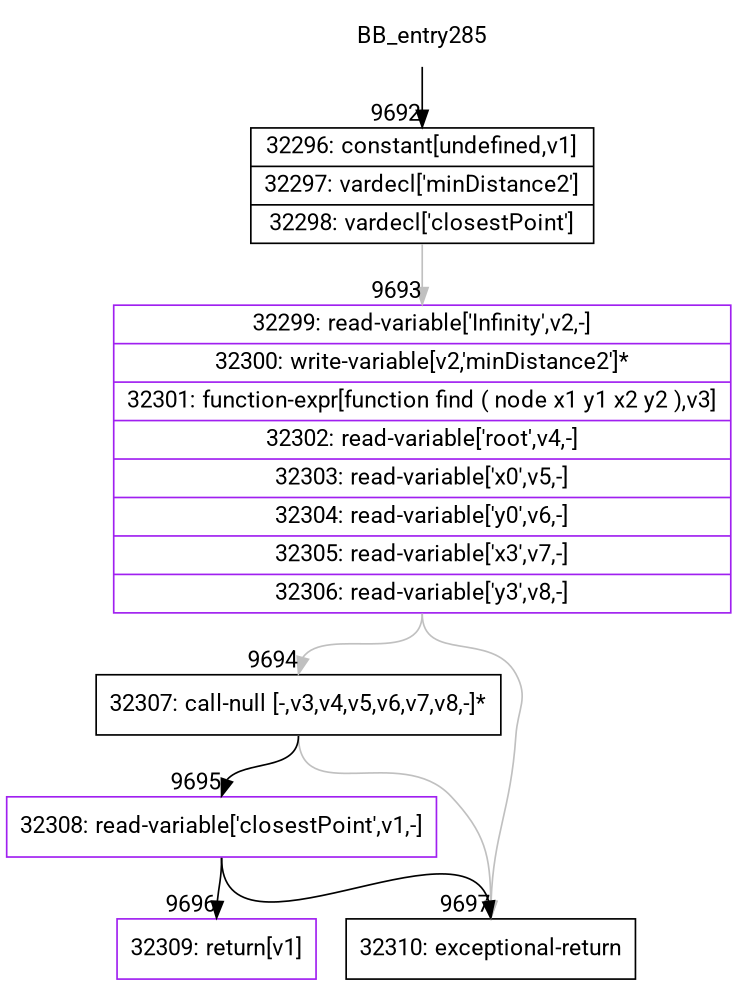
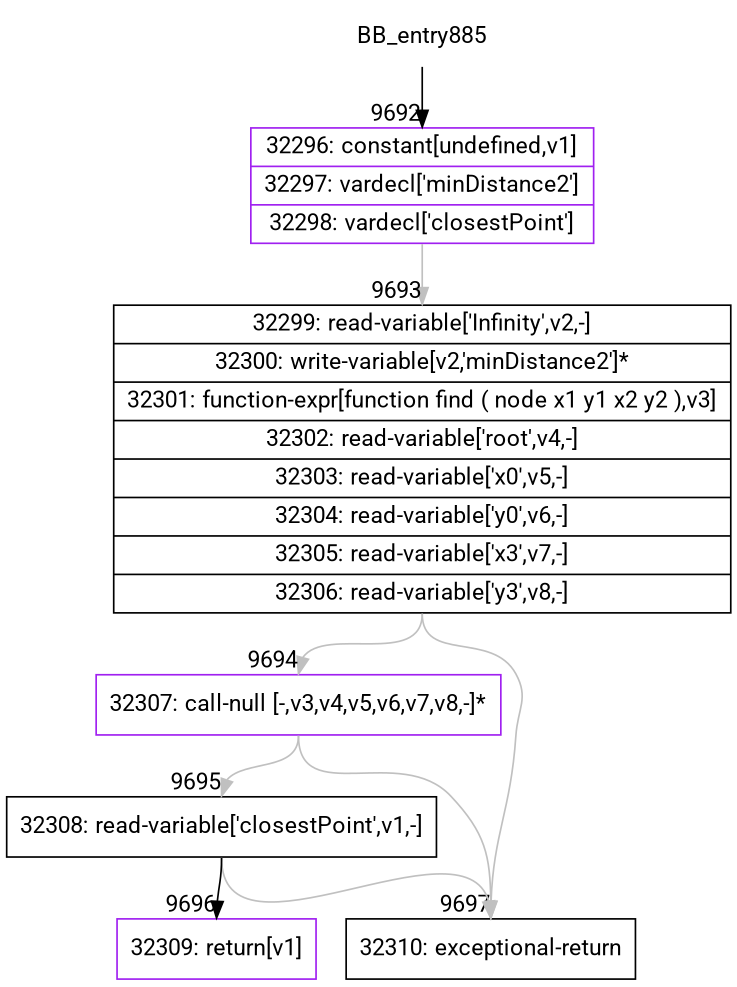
node "BB_entry285": label "BB_entry285" -> "BB_entry885"
node "32296: constant[undefined,v1]": color black -> purple
node "32299: read-variable['Infinity',v2,-]": color purple -> black
node "32307: call-null [-,v3,v4,v5,v6,v7,v8,-]*": color black -> purple
edge "32307: call-null [-,v3,v4,v5,v6,v7,v8,-]*" -> "32308: read-variable['closestPoint',v1,-]": color black -> gray
node "32308: read-variable['closestPoint',v1,-]": color purple -> black
edge "32308: read-variable['closestPoint',v1,-]" -> "32310: exceptional-return": color black -> gray
